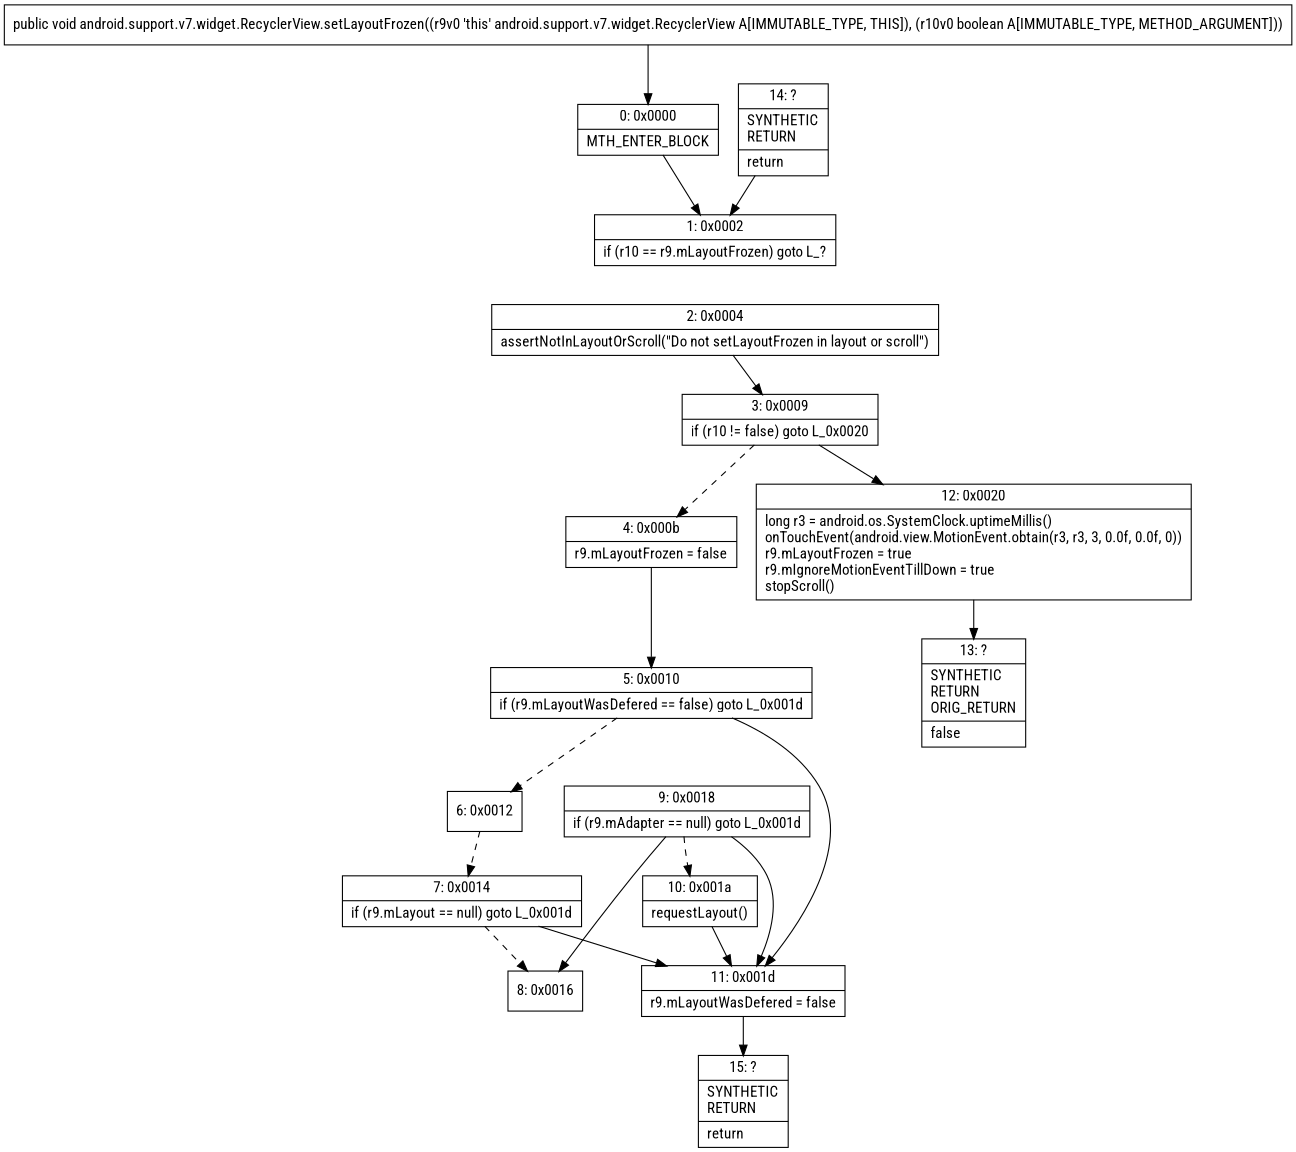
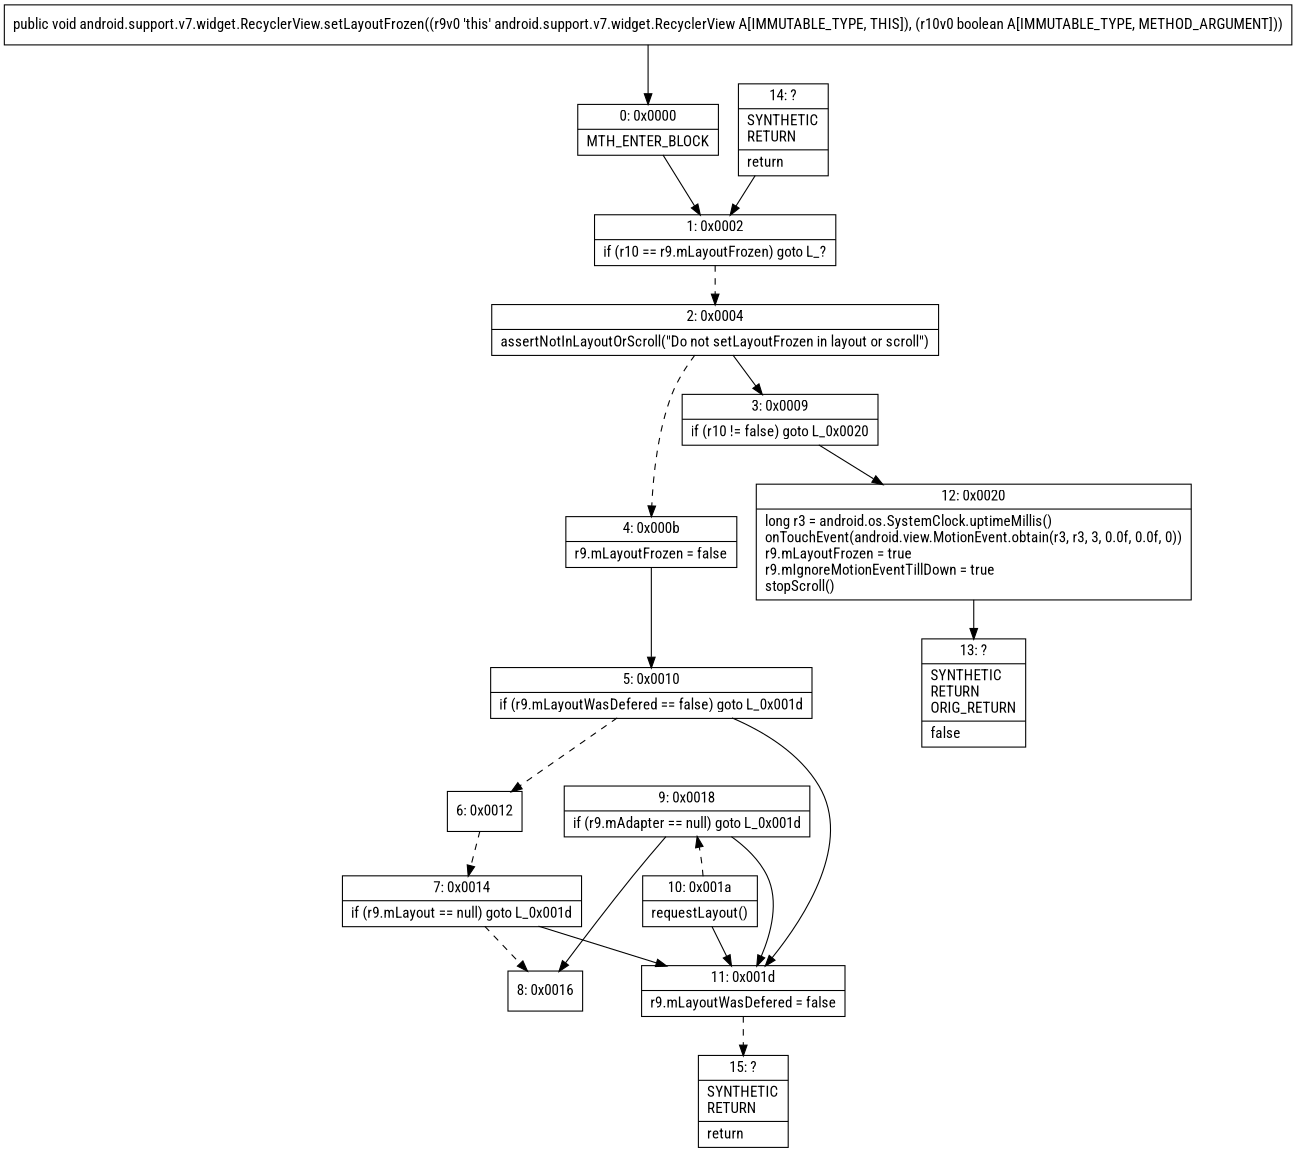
edge "1: 0x0002" -> "2: 0x0004": added
edge "3: 0x0009" -> "4: 0x000b": now "2: 0x0004" -> "4: 0x000b"
edge "9: 0x0018" -> "10: 0x001a": reversed
edge "11: 0x001d" -> "15: ?": style solid -> dashed
